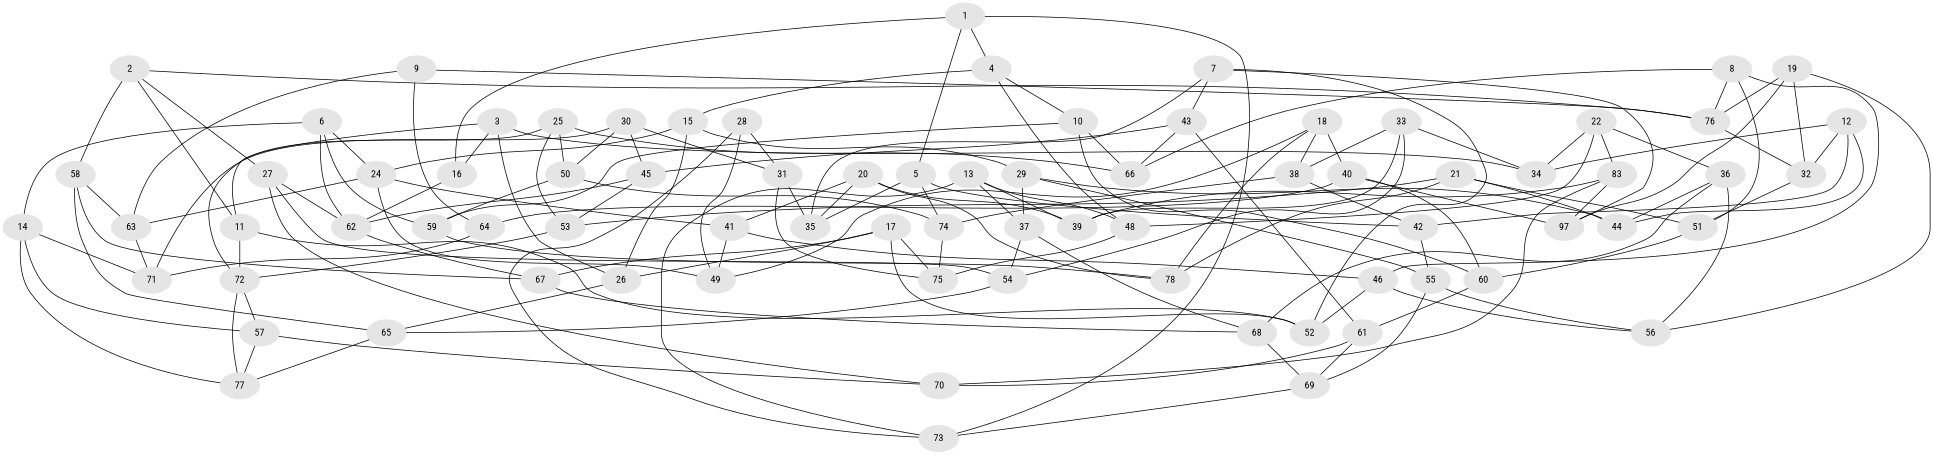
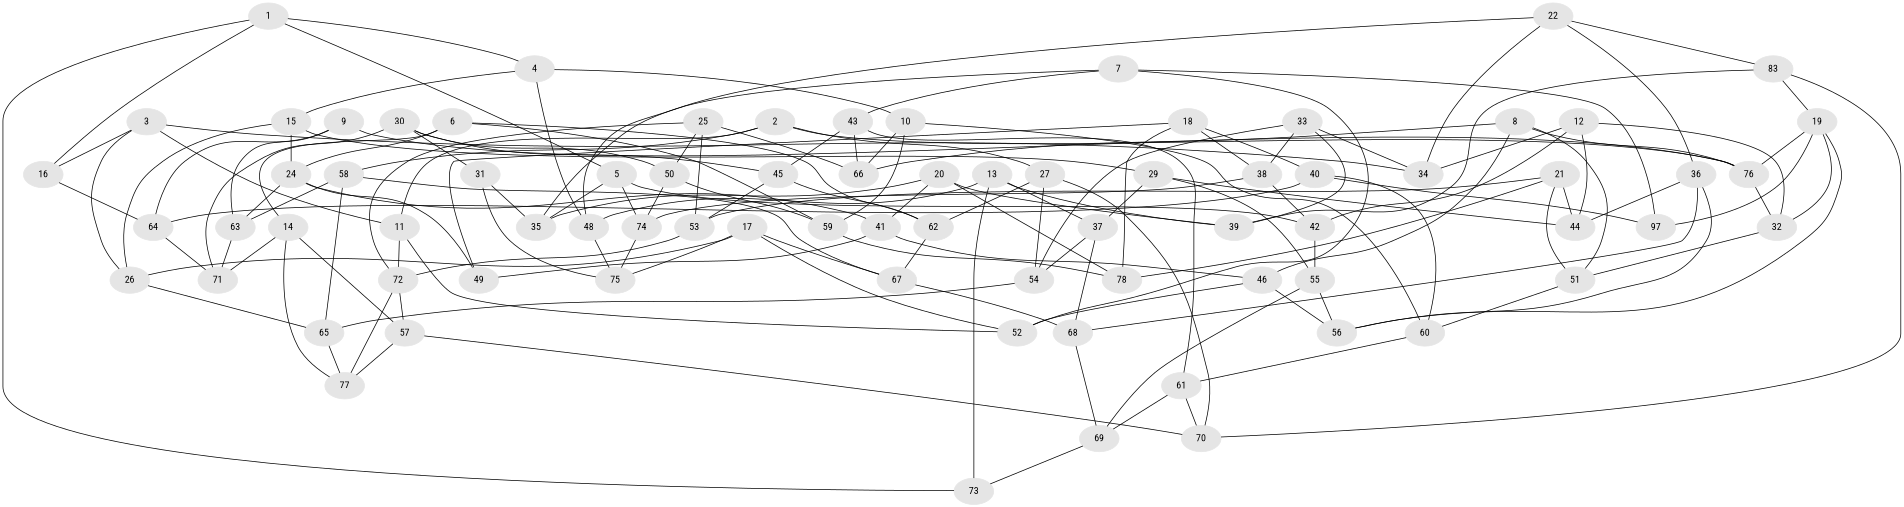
node "28": removed
edge "83" -- "97": now "83" -- "19"
edge "16" -- "62": now "16" -- "64"
